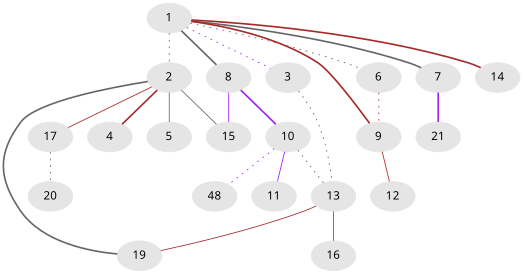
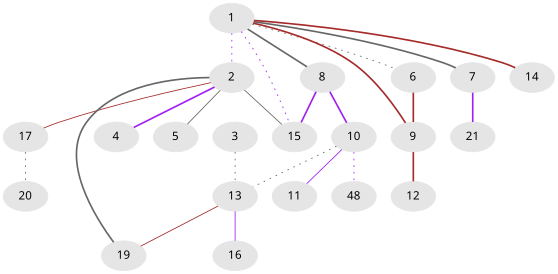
edge "1" -- "3": now "1" -- "15"
edge "2" -- "4": color brown -> purple
edge "8" -- "15": style solid -> bold
edge "6" -- "9": style dotted -> bold
edge "9" -- "12": style solid -> bold
